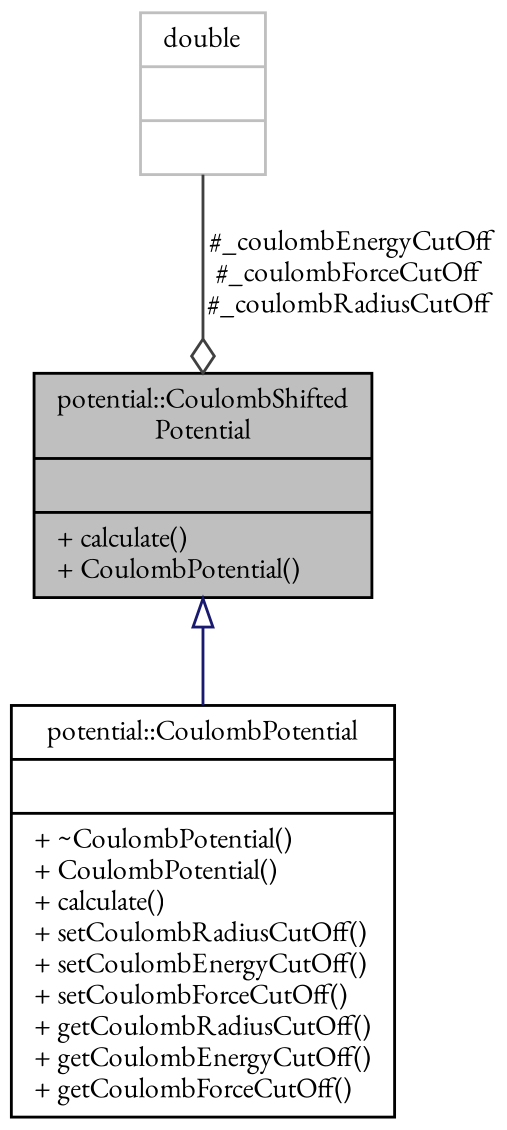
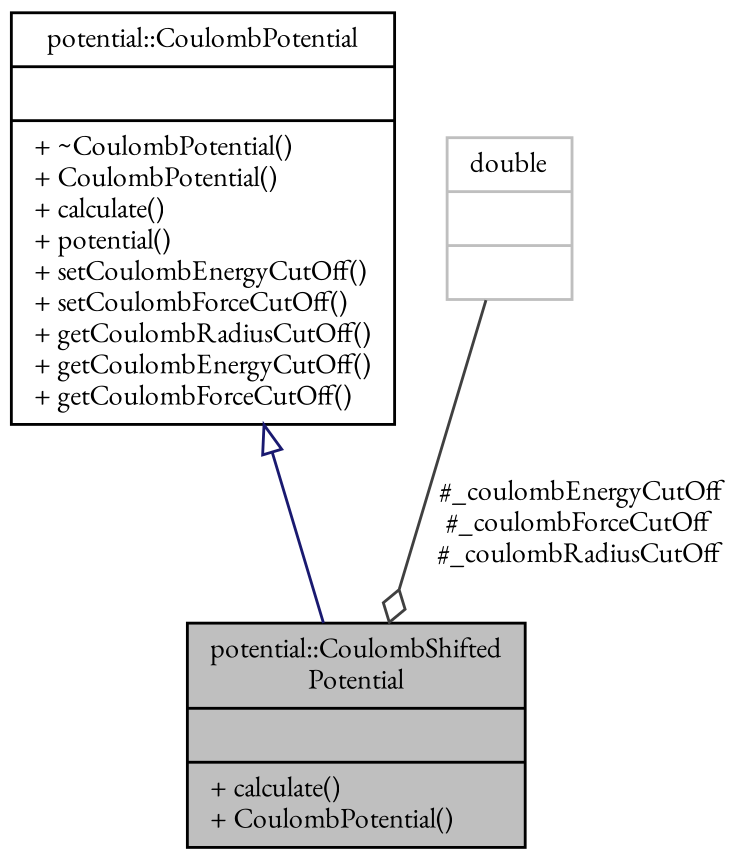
edge "potential::CoulombPotential" -> "potential::CoulombShifted": reversed
node "potential::CoulombPotential": text "+ setCoulombRadiusCutOff()" -> "+ potential()"
